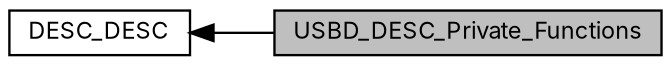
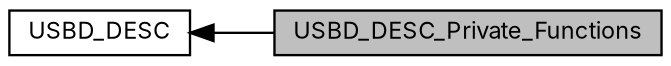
node "DESC_DESC": label "DESC_DESC" -> "USBD_DESC"
